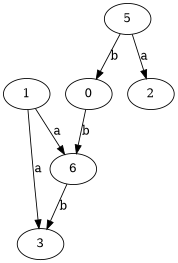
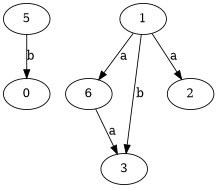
edge "5" -> "2": now "1" -> "2"
edge "0" -> "6": removed, label "b"
edge "1" -> "3": label "a" -> "b"
edge "6" -> "3": label "b" -> "a"
